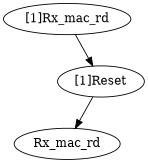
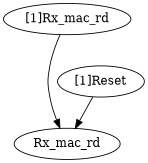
edge "[1]Rx_mac_rd" -> "[1]Reset": now "[1]Rx_mac_rd" -> "Rx_mac_rd"
